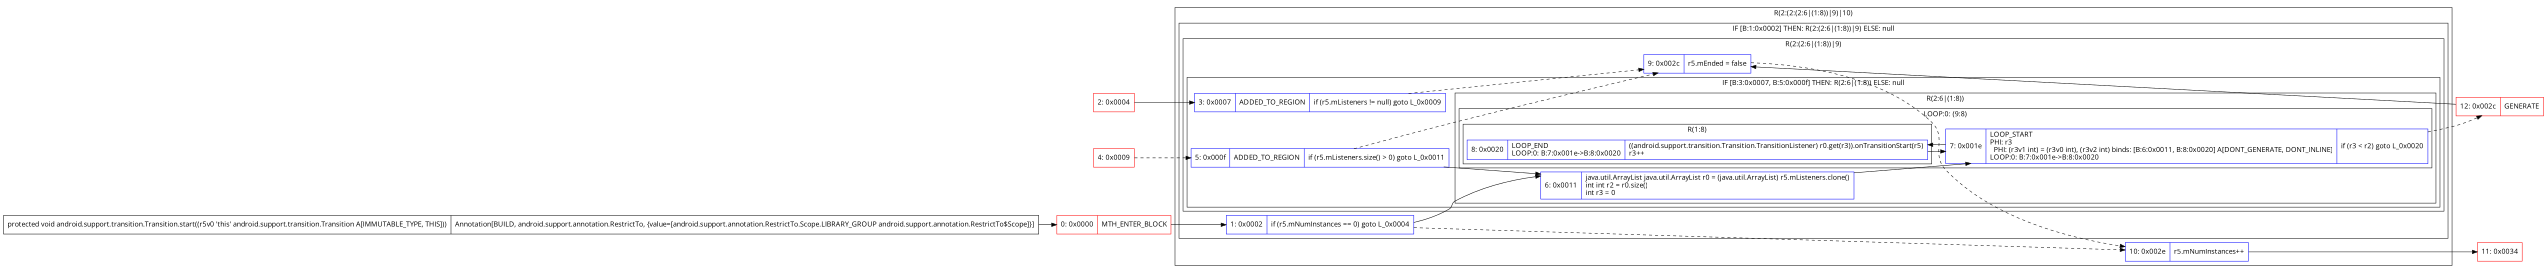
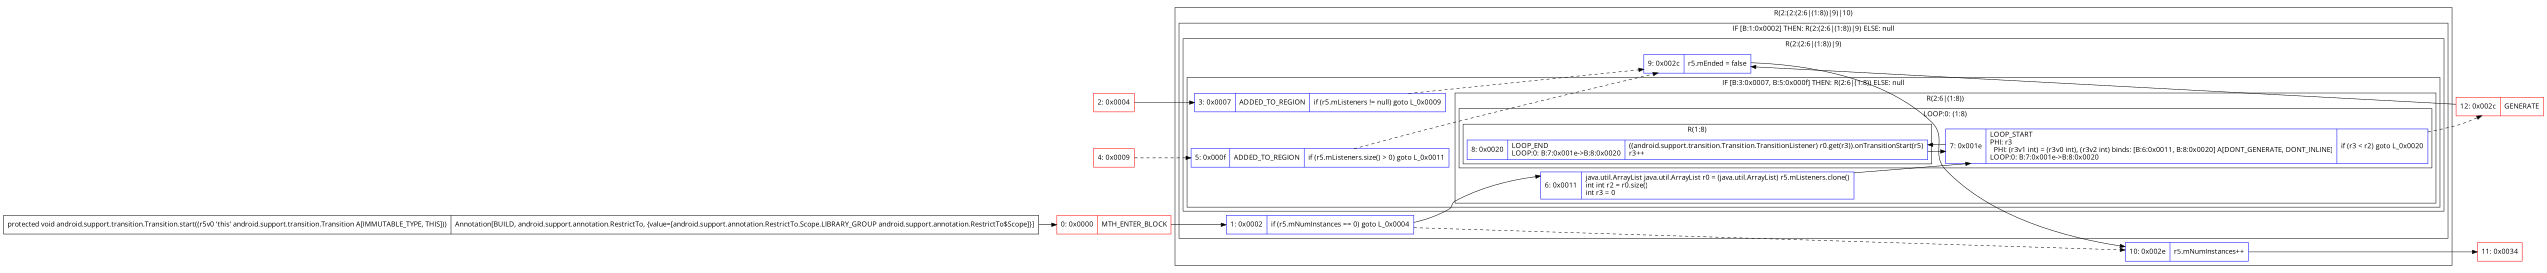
cluster "LOOP:0: (9:8)": label "LOOP:0: (9:8)" -> "LOOP:0: (1:8)"
edge "9: 0x002c" -> "10: 0x002e": style dashed -> solid
edge "5: 0x000f" -> "6: 0x0011": removed
